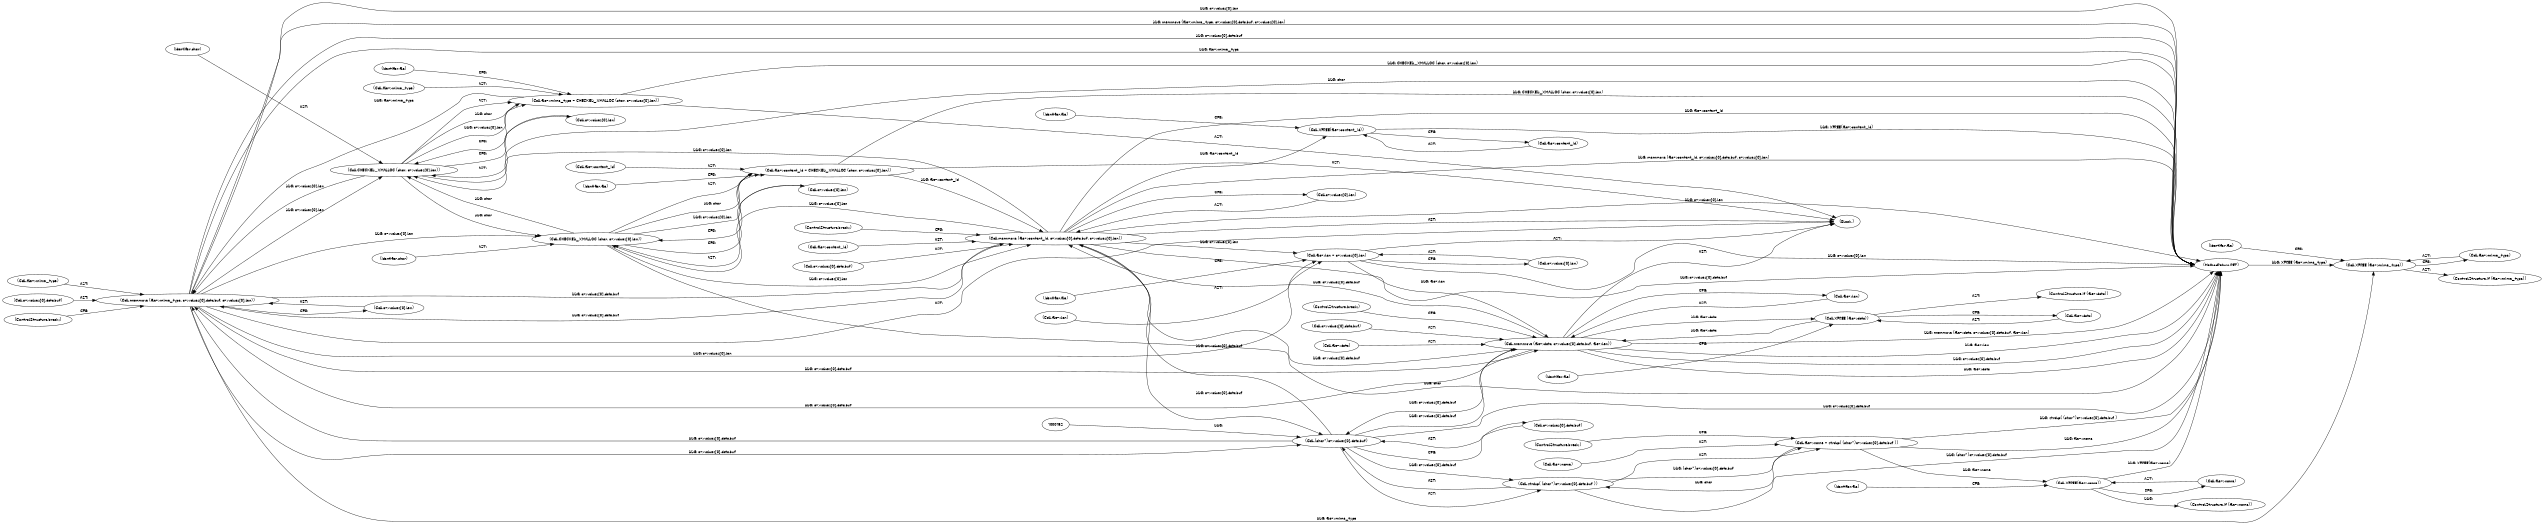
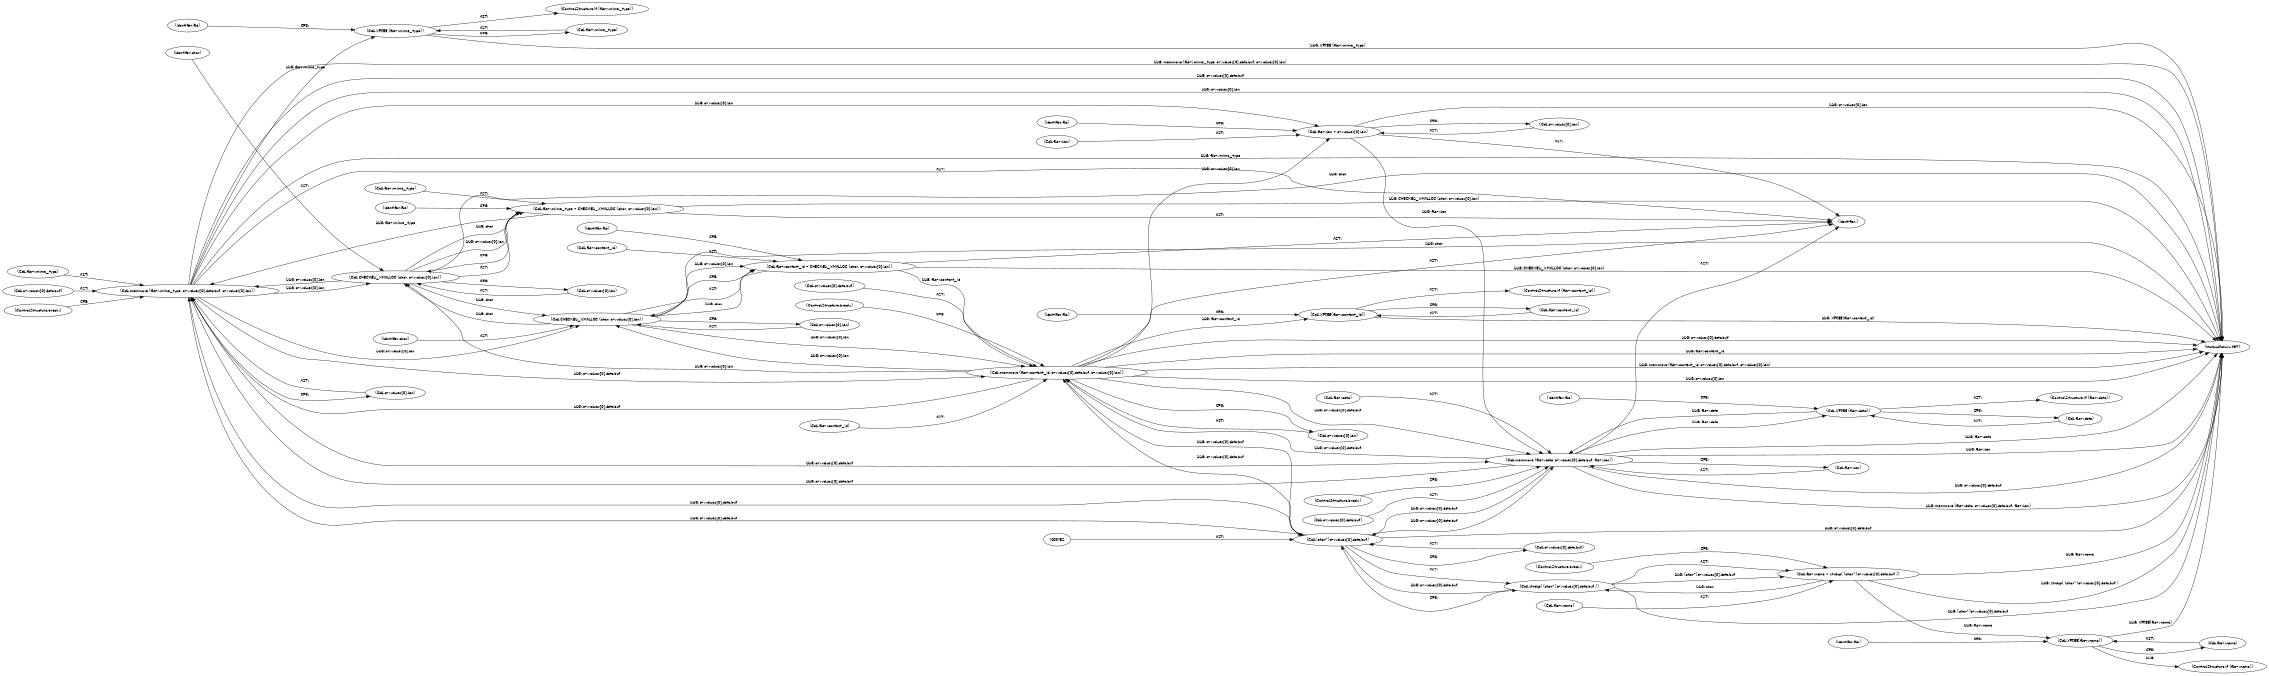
node "(Block,)": label "(Block,)" -> "(Identifier,)"
edge "(MethodReturn,RET)" -> "(Call,XFREE (file->mime_type))": reversed
node "(ControlStructure,if (file->content_id))": added
edge "1000152" -> "(Call,(char*)a->values[0].data.buf)": label "DDG: " -> "AST: "
edge "(Call,strdup( (char*)a->values[0].data.buf ))" -> "(Call,(char*)a->values[0].data.buf)": label "AST: " -> "CFG: "
